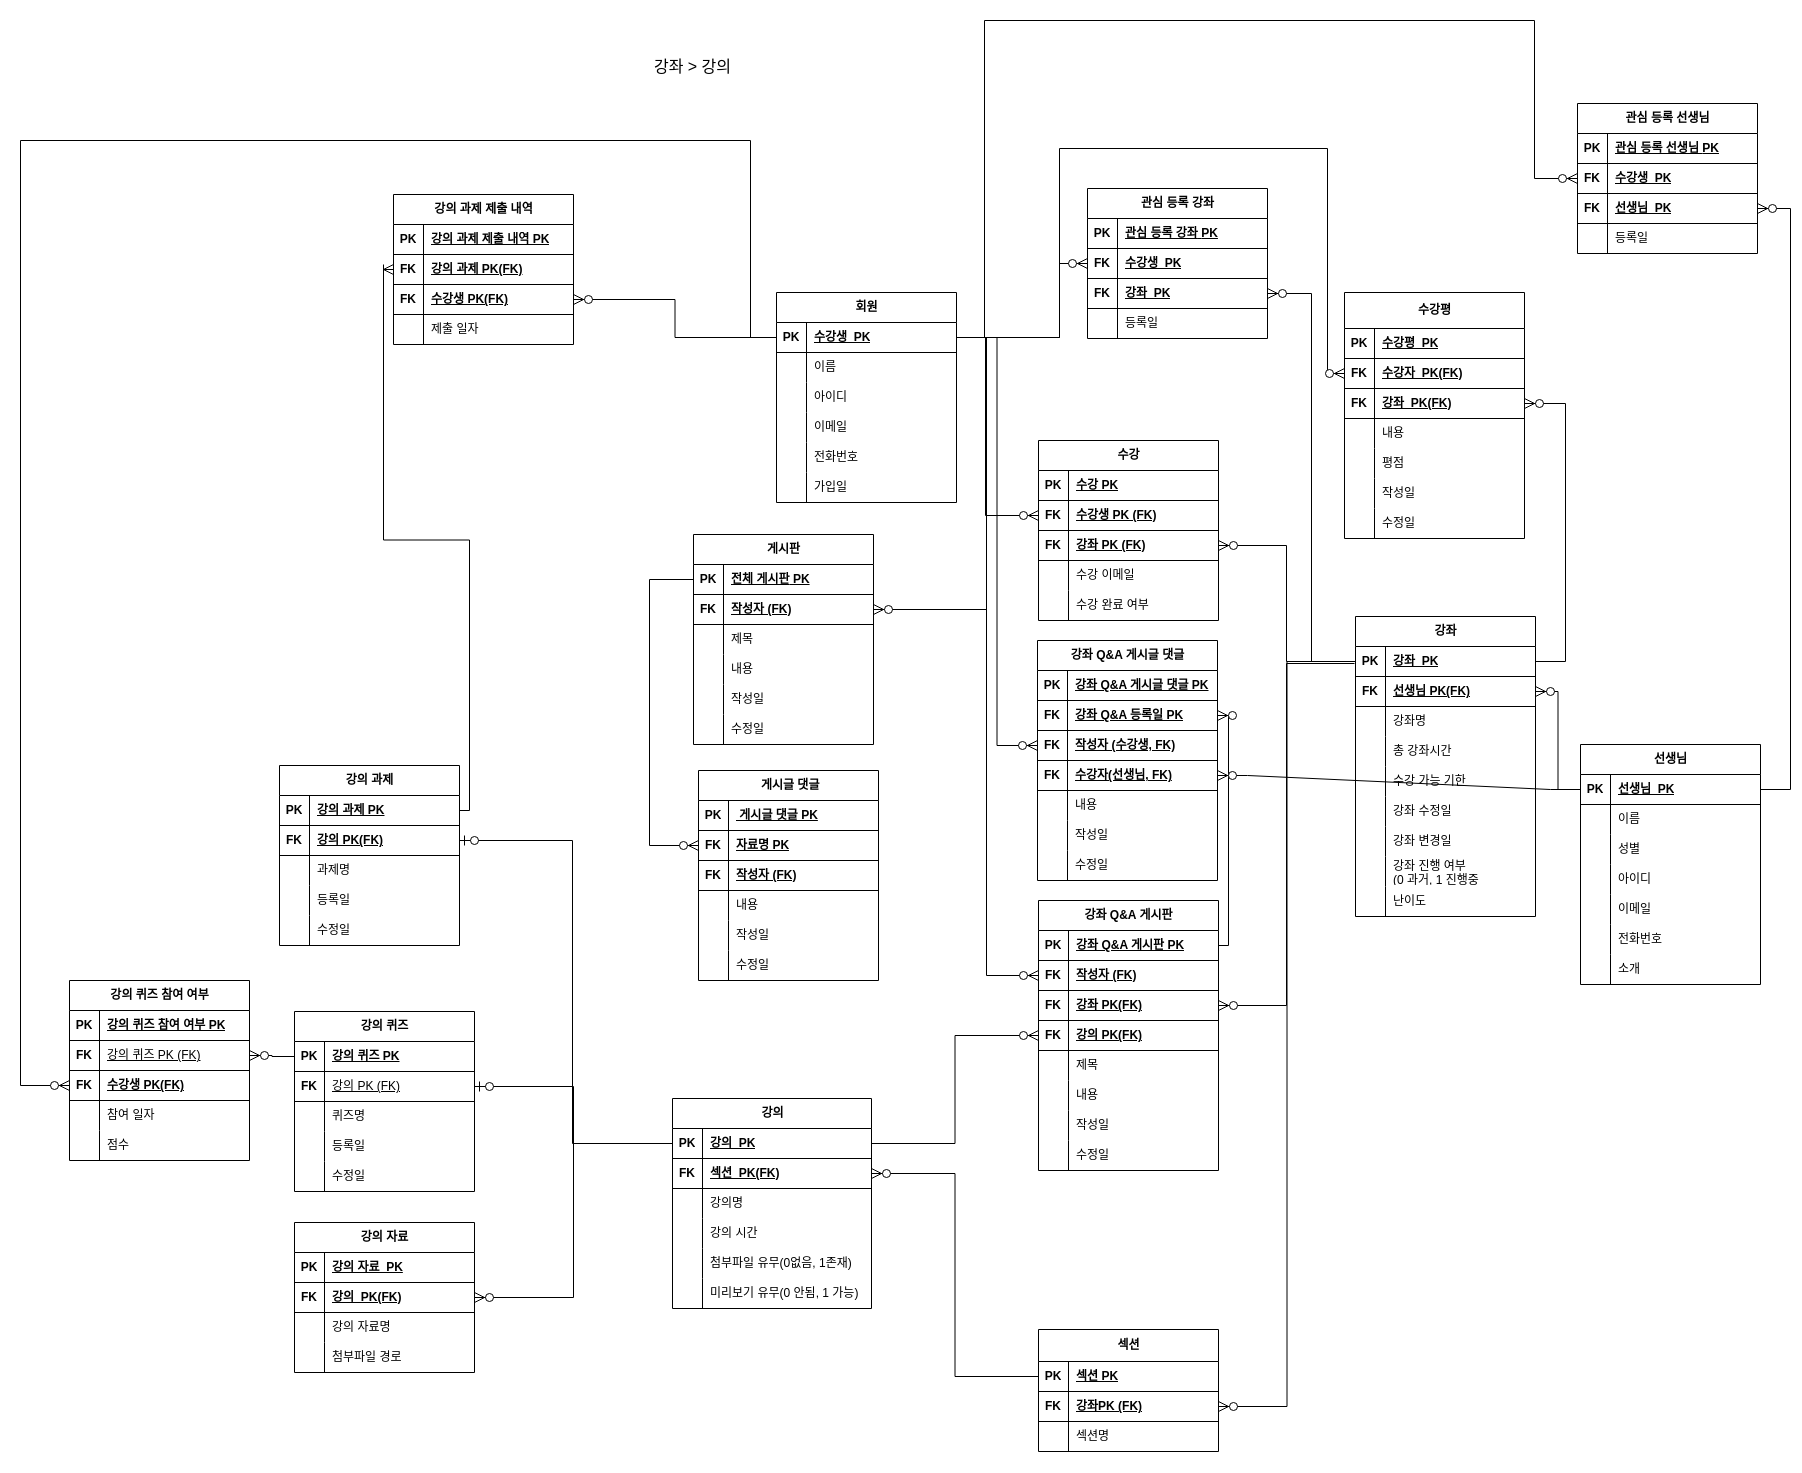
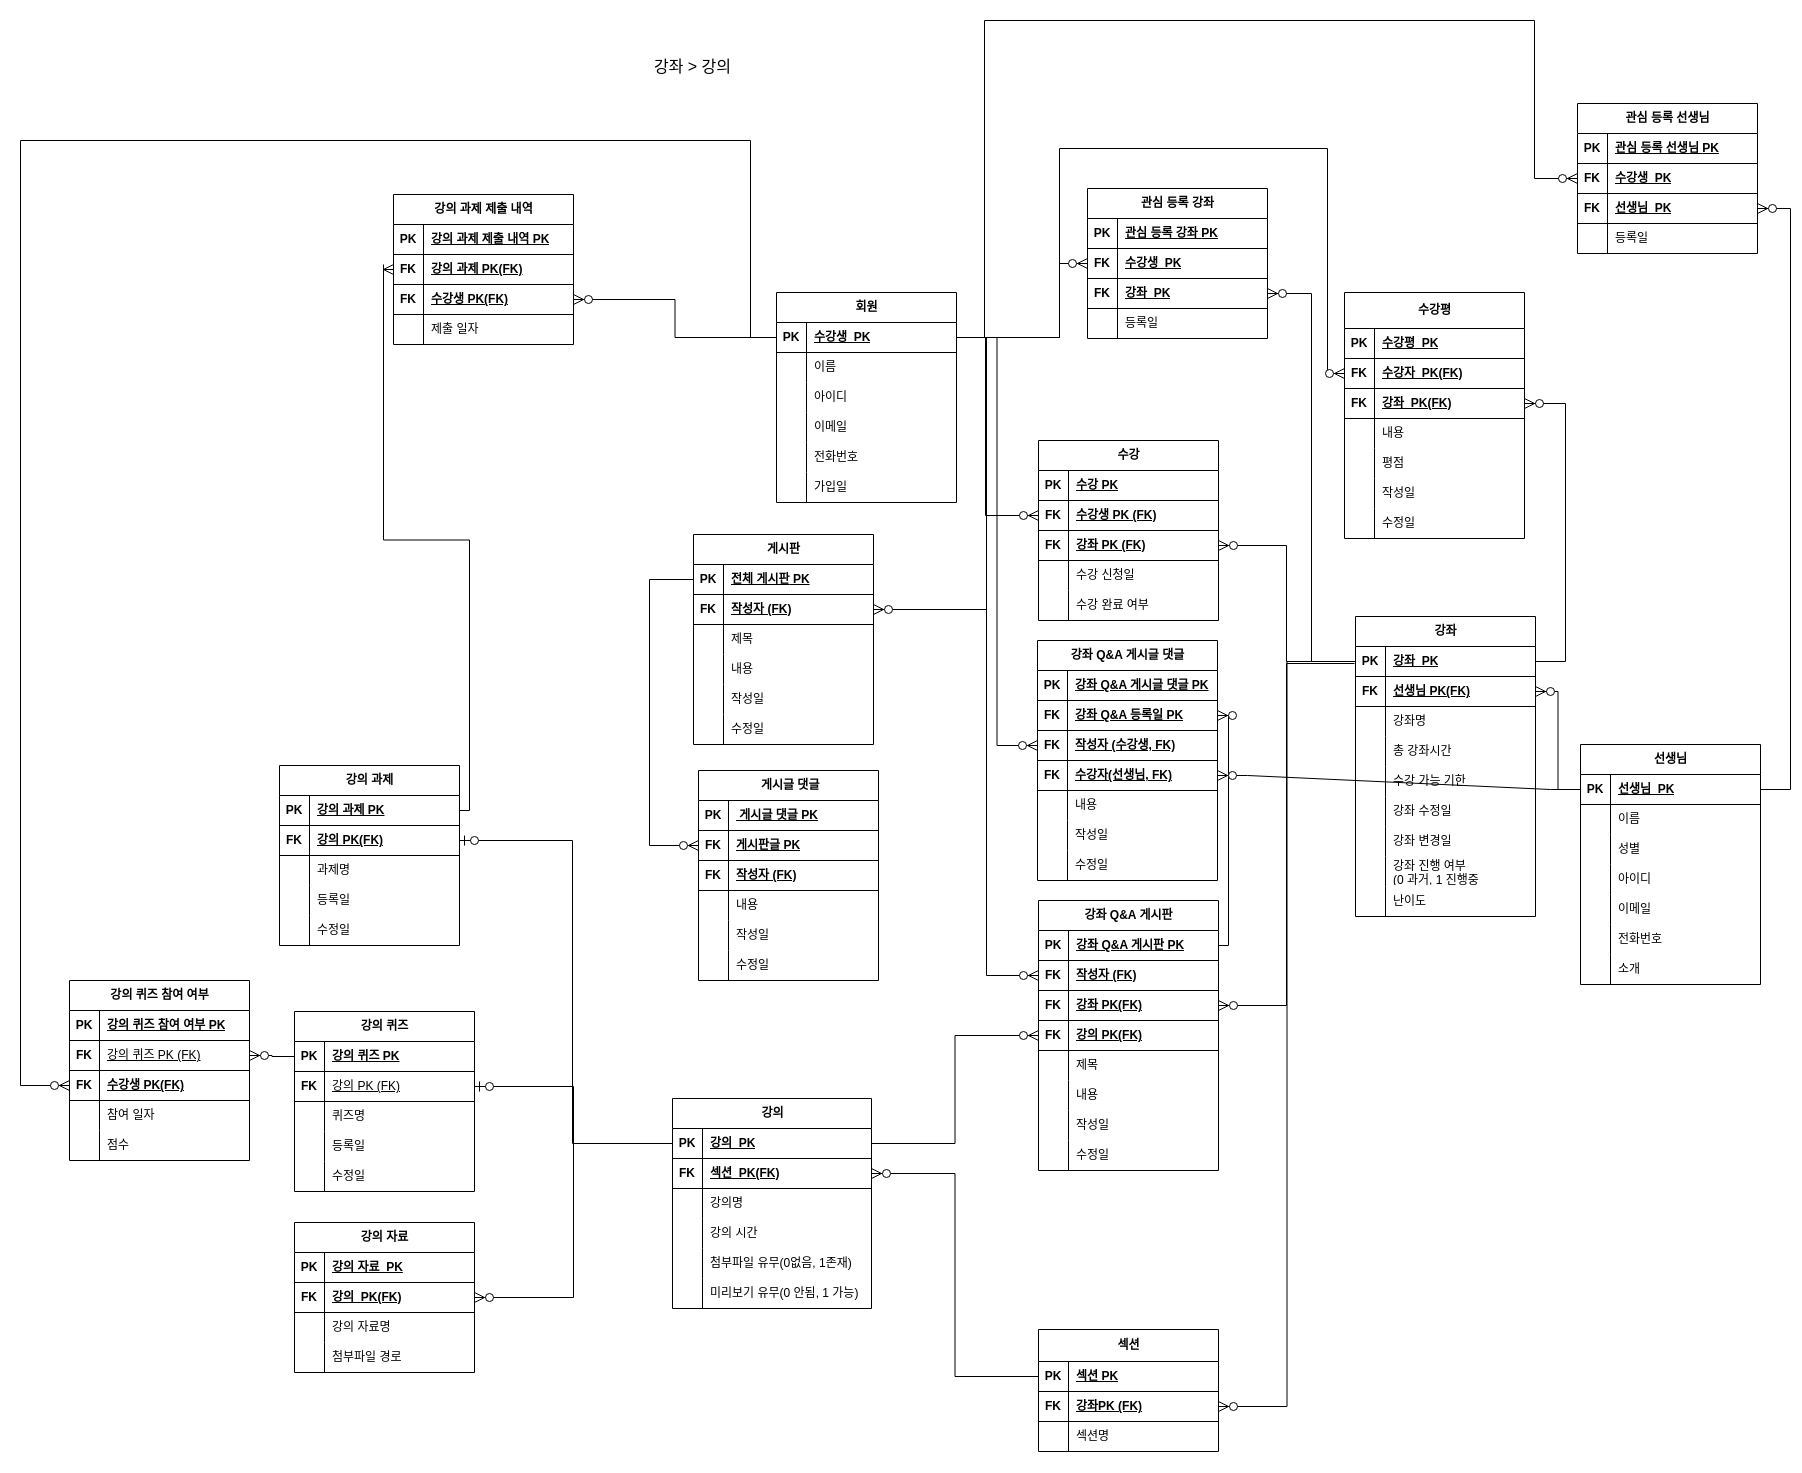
node "수강 이메일": label "수강 이메일" -> "수강 신청일"
node "자료명 PK": label "자료명 PK" -> "게시판글 PK"
